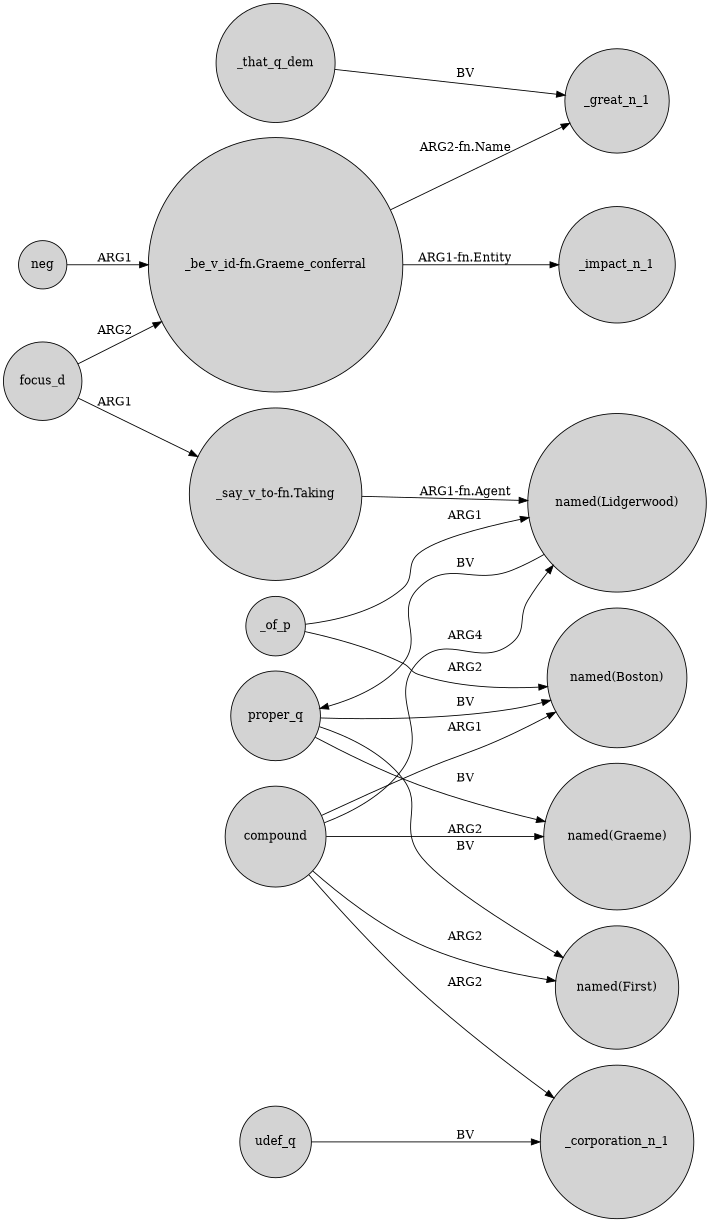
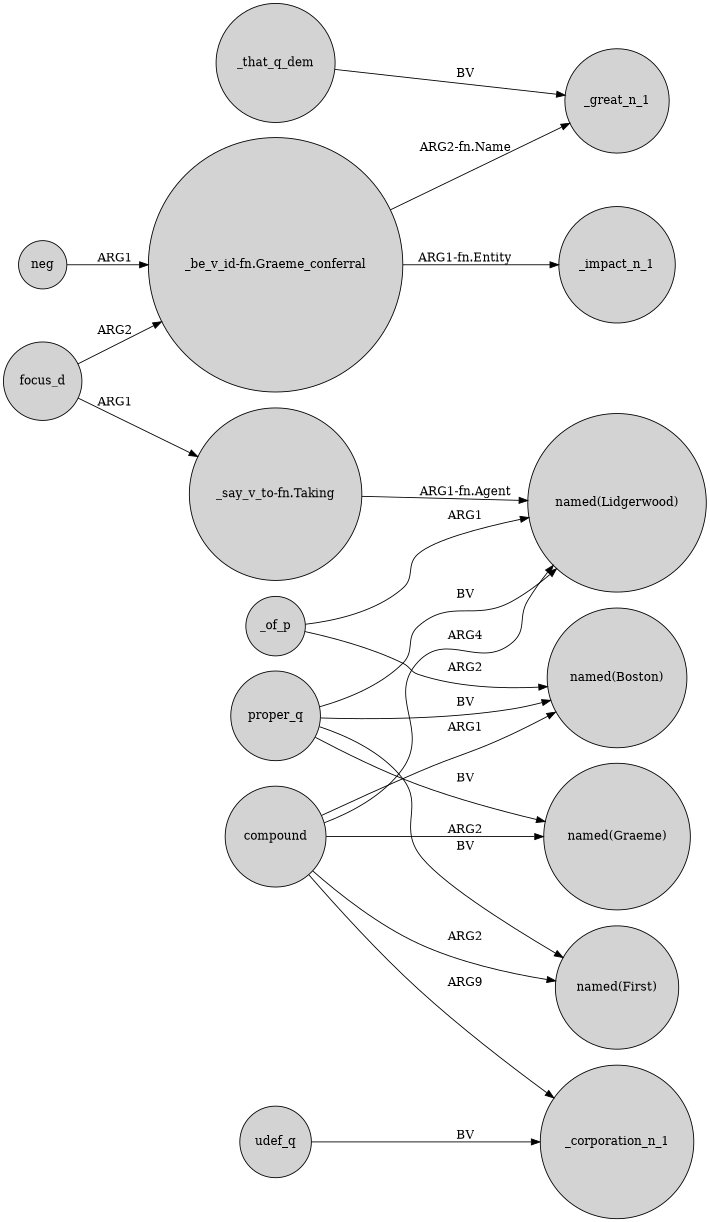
edge "named(Lidgerwood)" -> "proper_q": reversed
edge "compound" -> "_corporation_n_1": label "ARG2" -> "ARG9"
